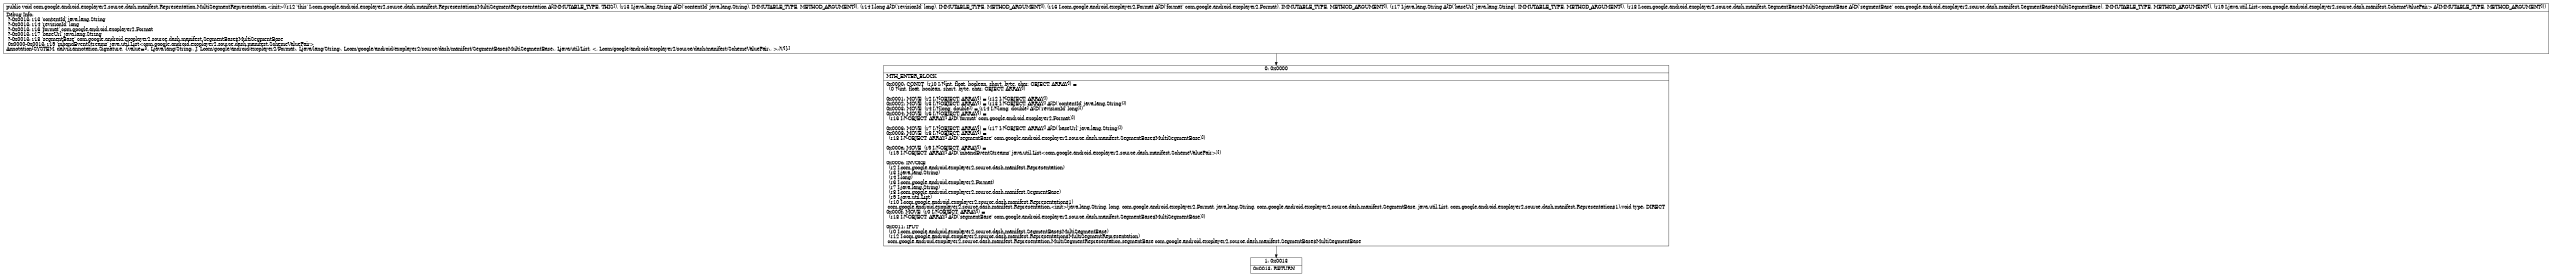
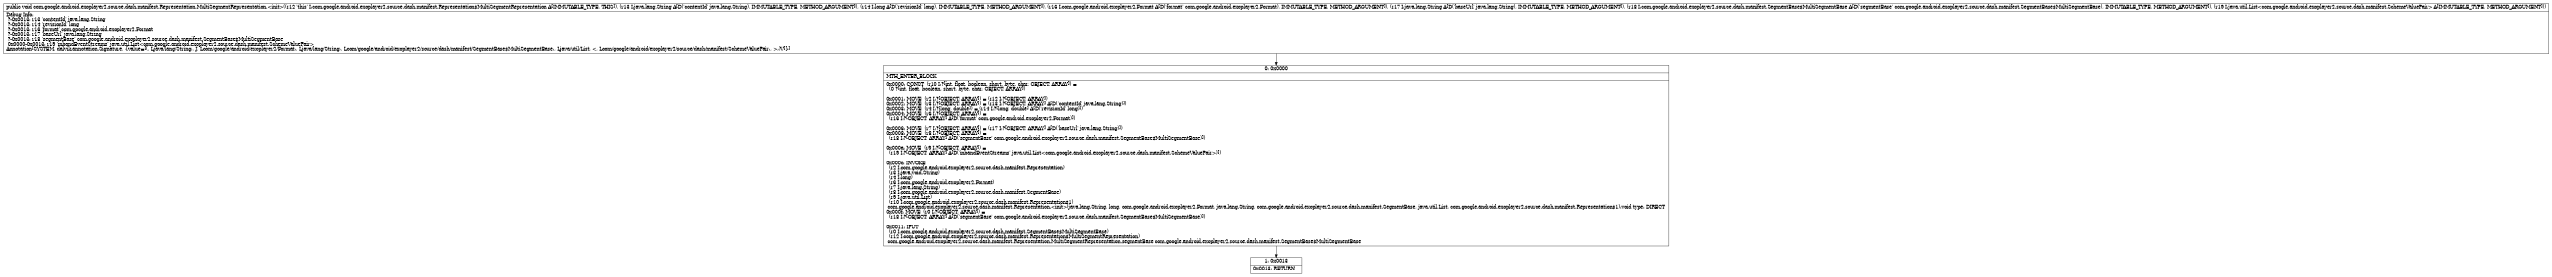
node "0: 0x0000": text "(r3 I:java.lang.String)" -> "(r3 I:java.void.String)"
